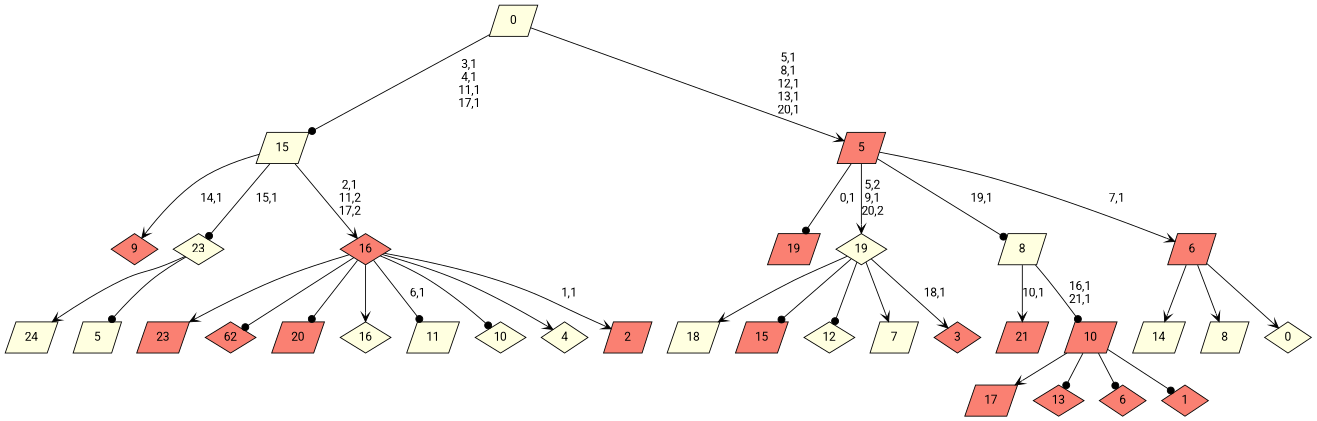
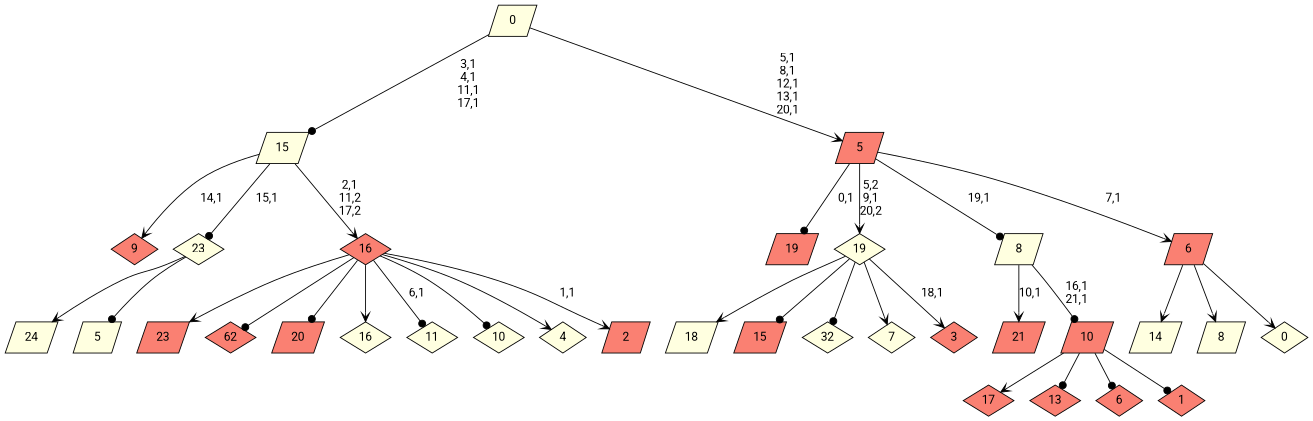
node "11": shape parallelogram -> diamond
node "12": label "12" -> "32"
node "7": shape parallelogram -> diamond
node "17": shape parallelogram -> diamond
